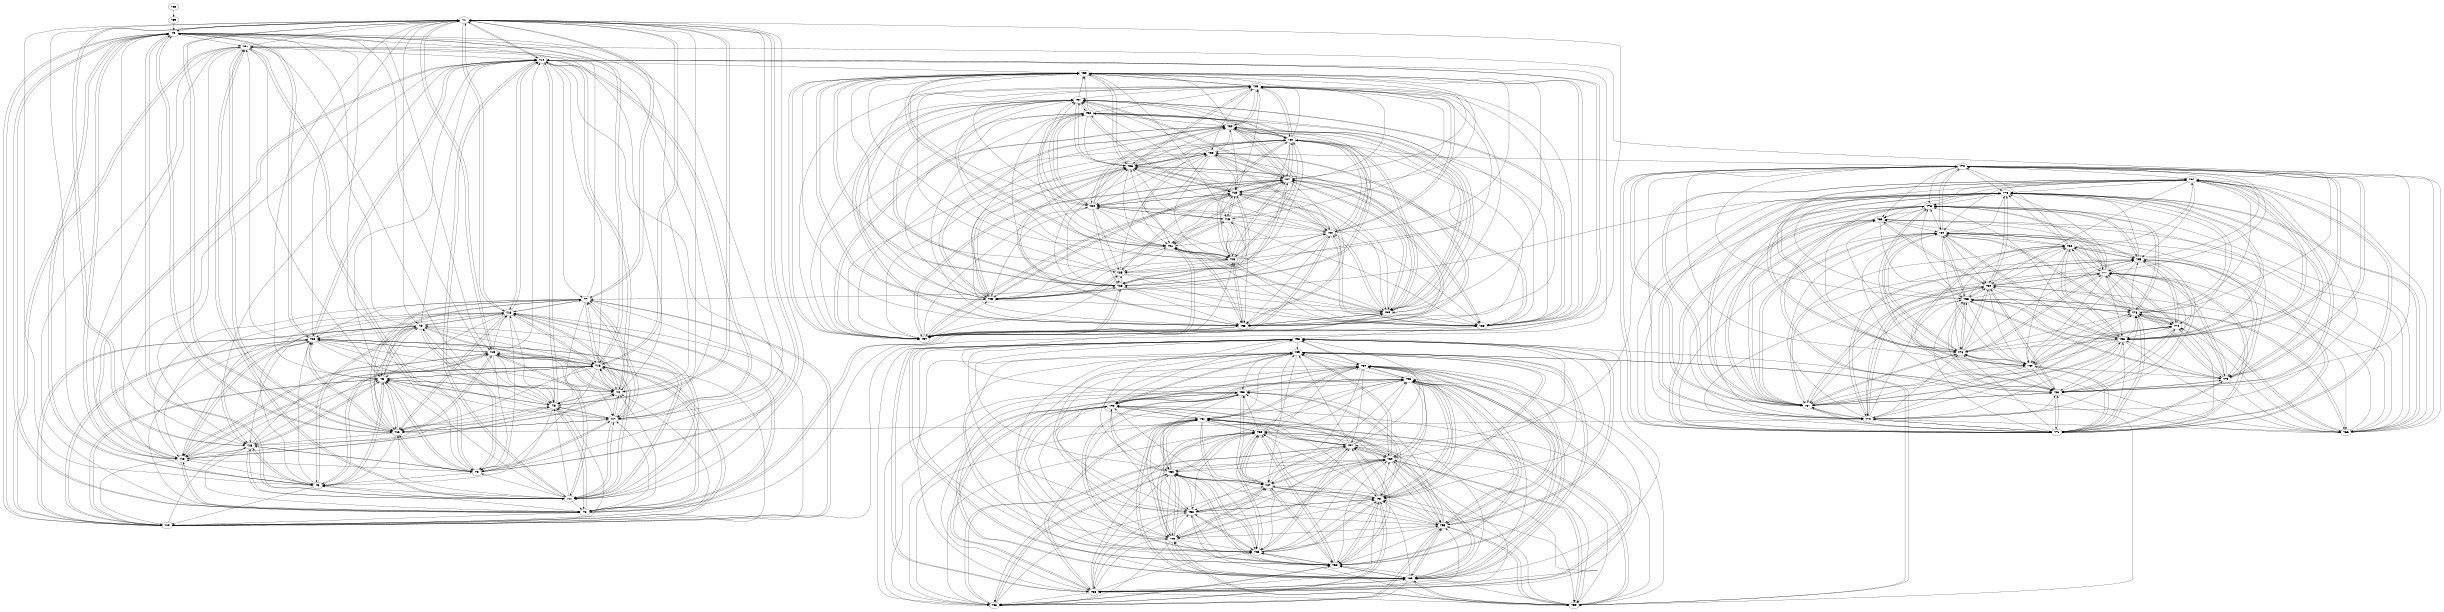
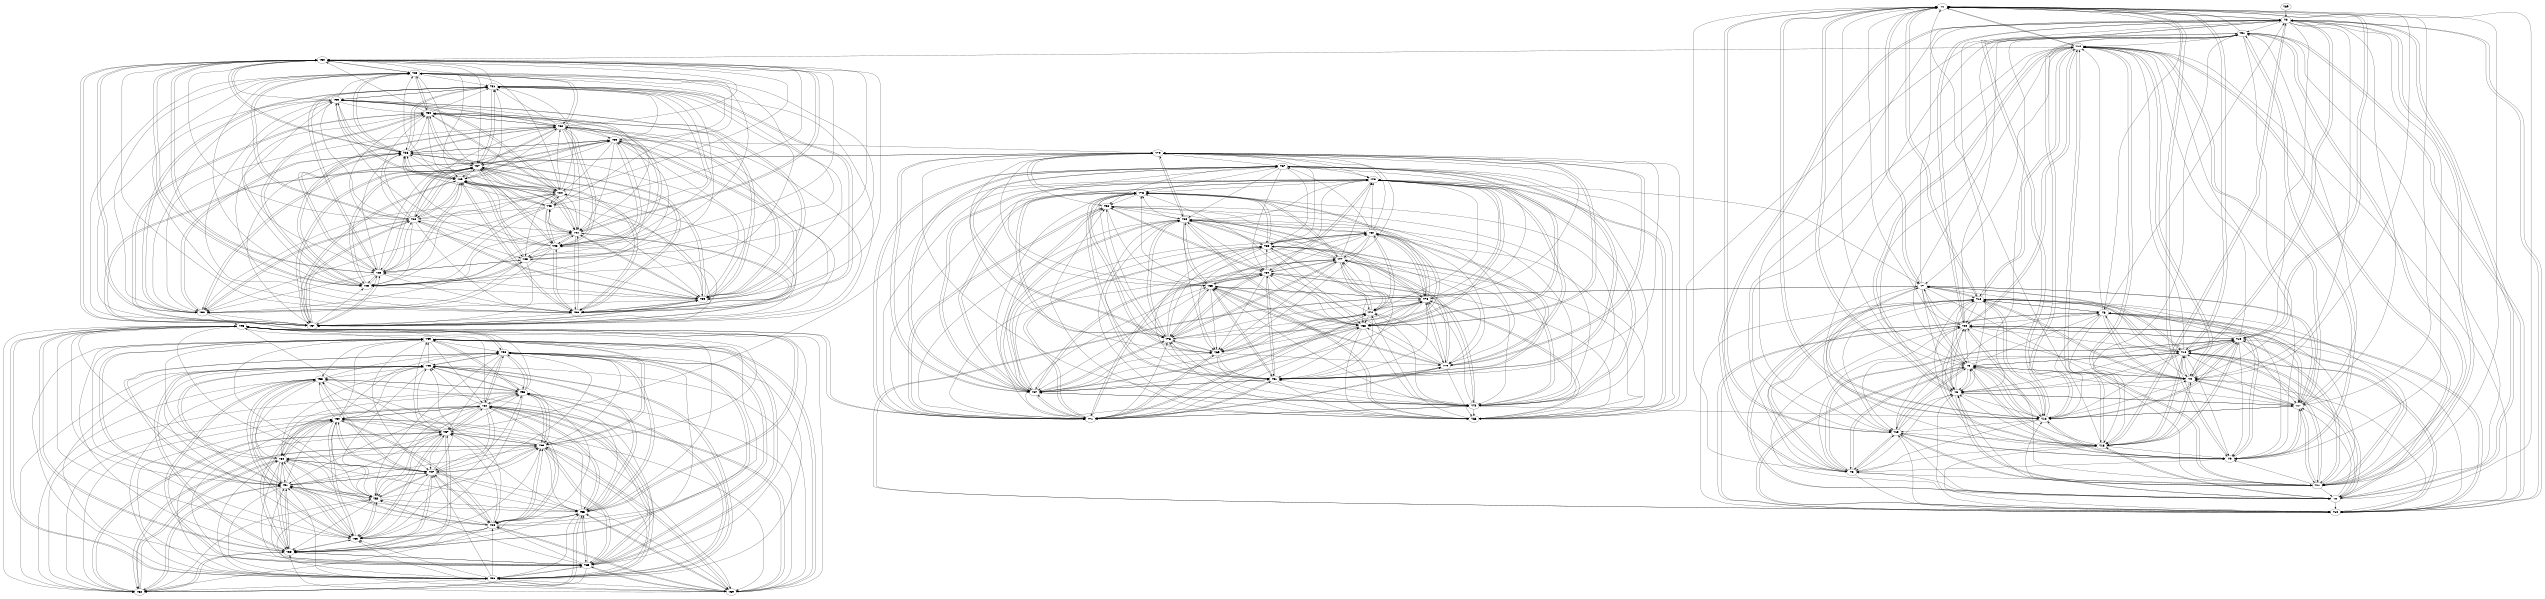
node "v88": removed
edge "v33" -> "v53": now "v95" -> "v53"
edge "v58" -> "v60": now "v62" -> "v60"
